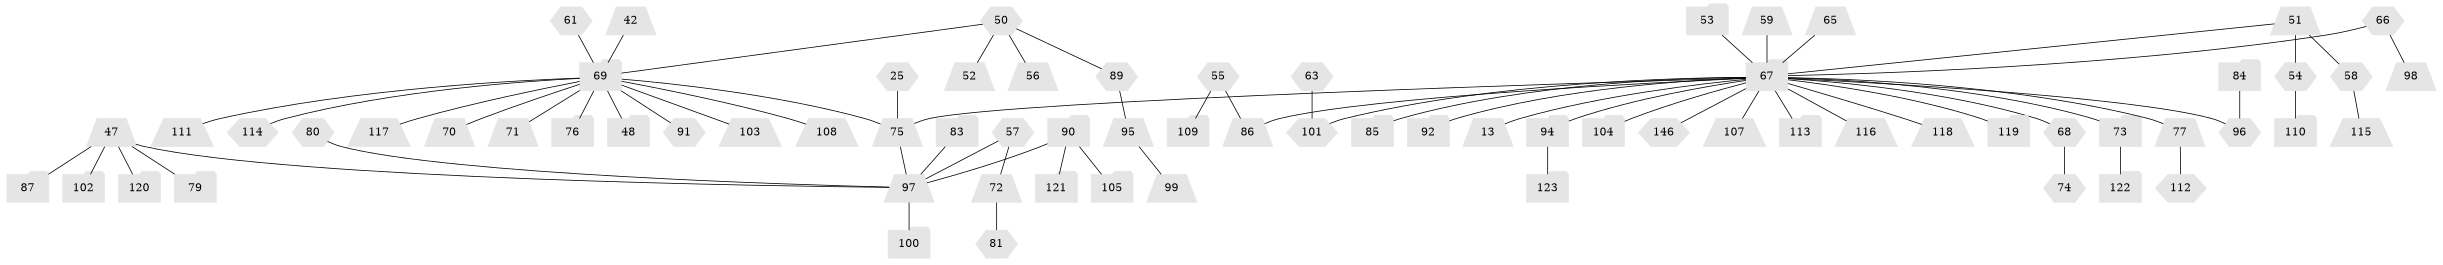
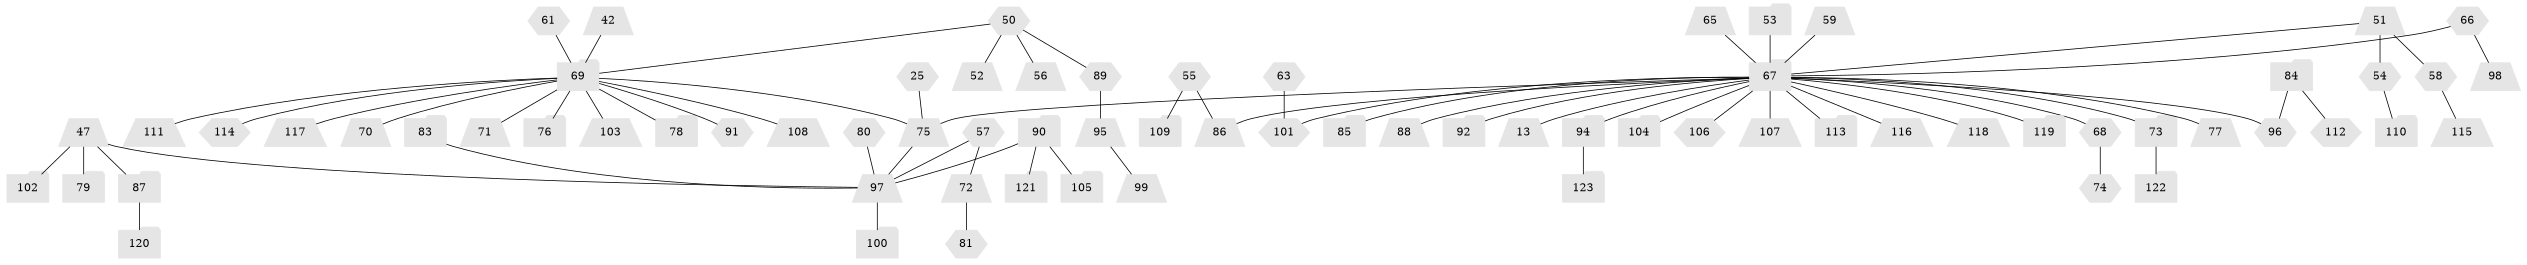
node "48": label "48" -> "78"
node "88": added
node "146": label "146" -> "106"
edge "47" -- "120": now "87" -- "120"
edge "77" -- "112": now "84" -- "112"
